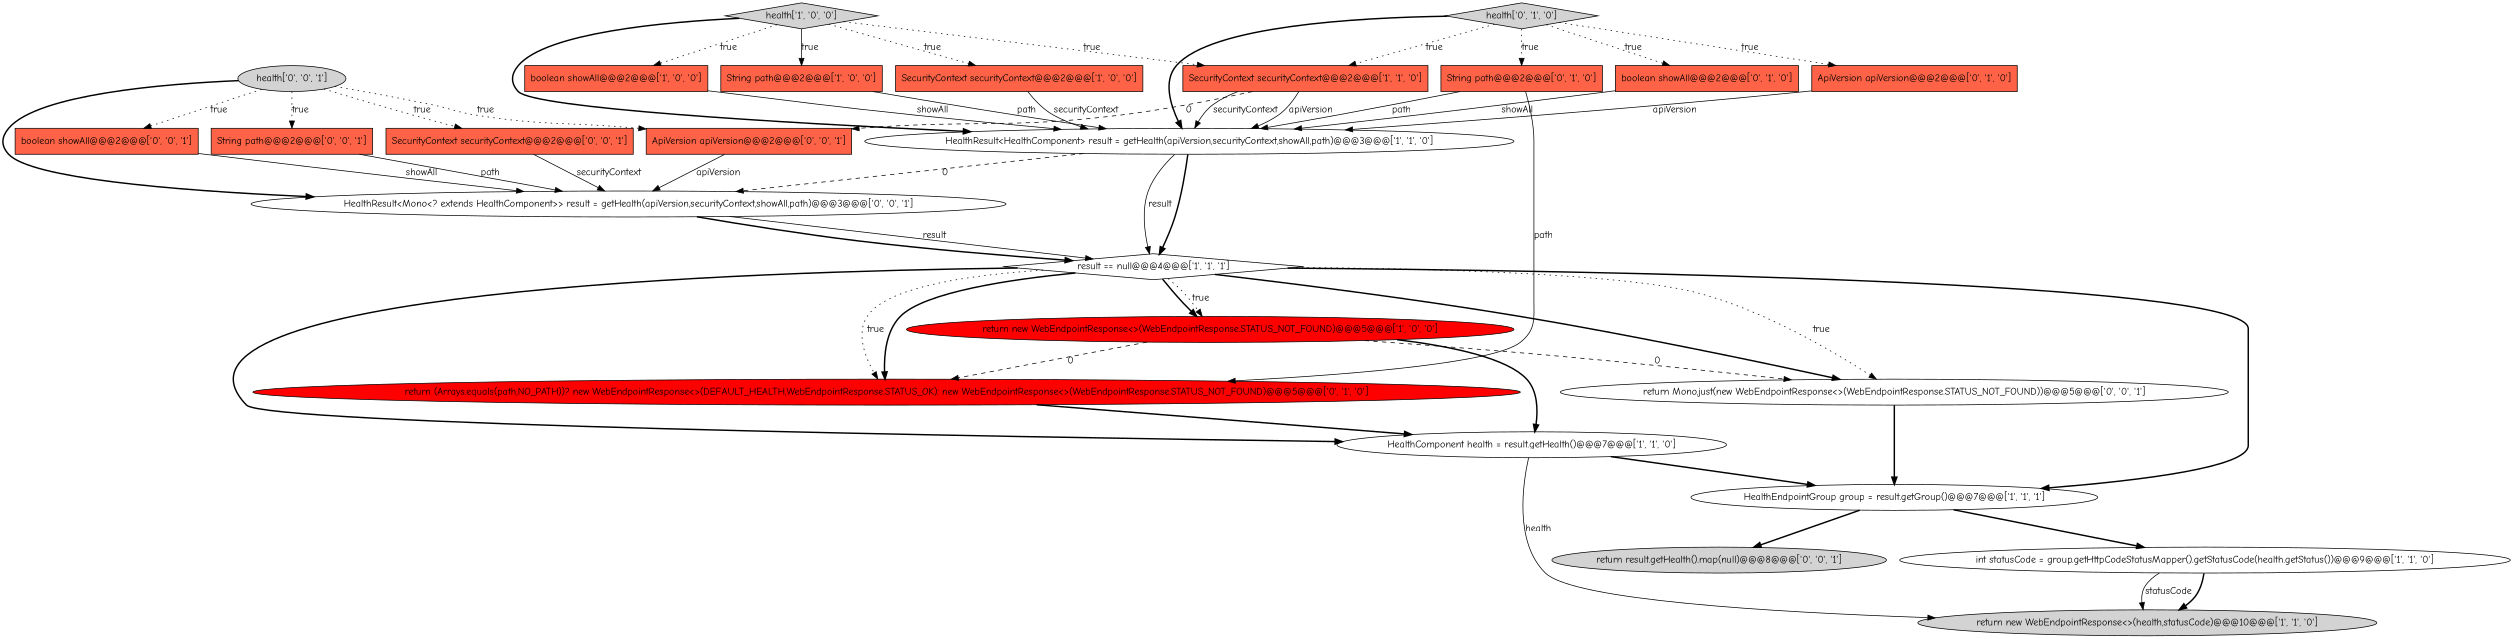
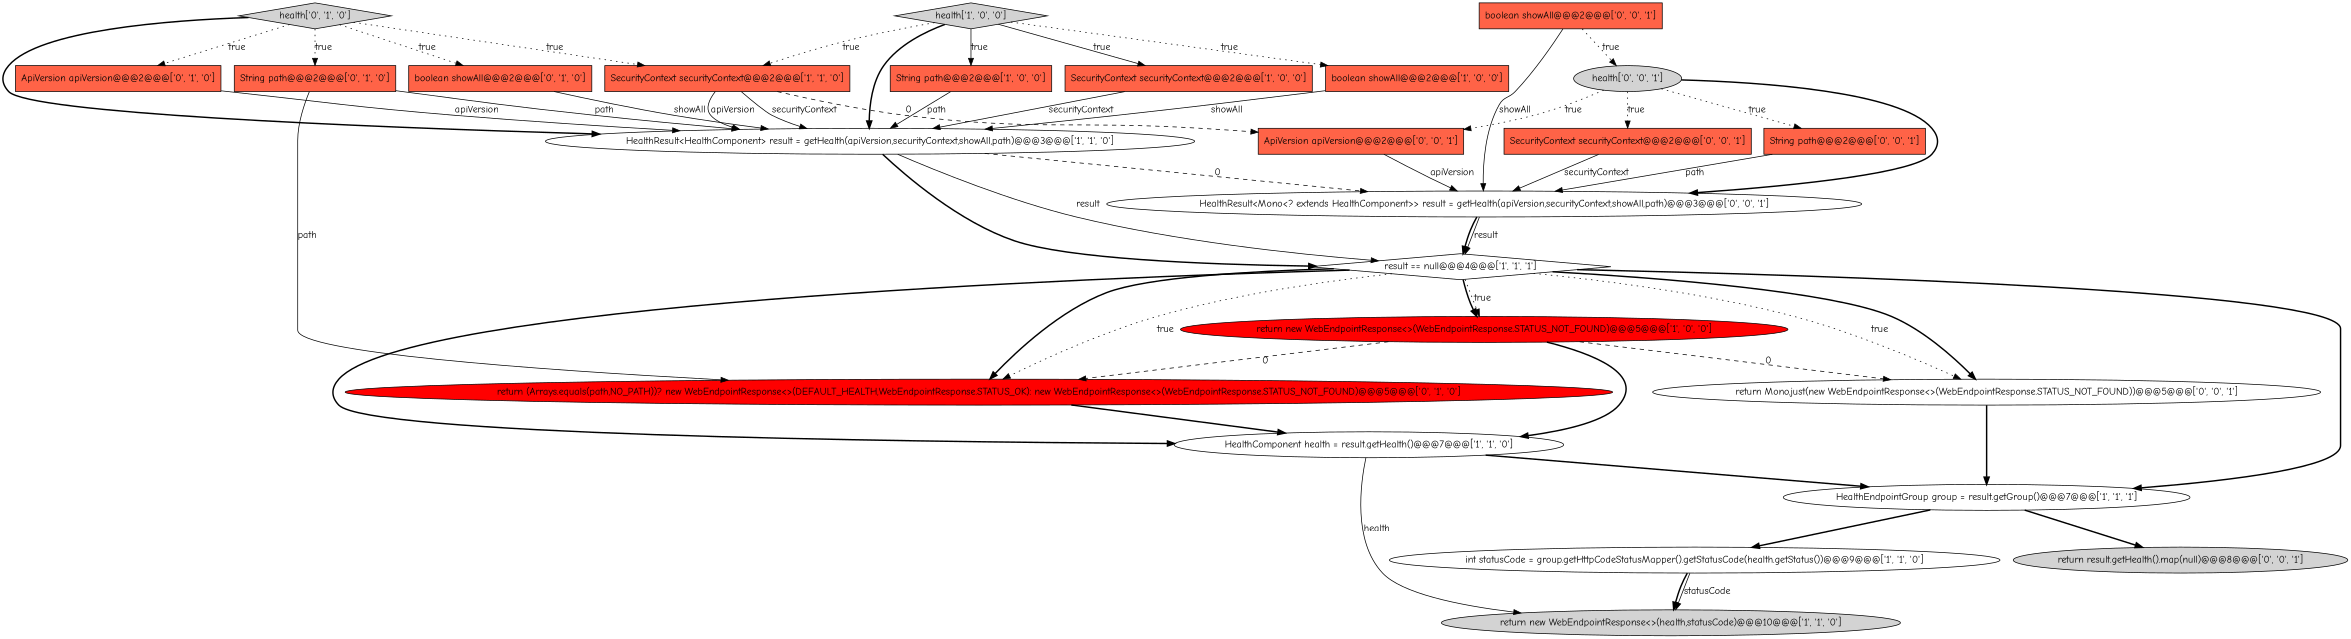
edge "health['1', '0', '0']" -> "SecurityContext securityContext@@@2@@@['1', '0', '0']": style dotted -> solid
edge "health['0', '0', '1']" -> "boolean showAll@@@2@@@['0', '0', '1']": reversed
